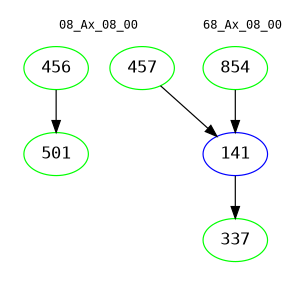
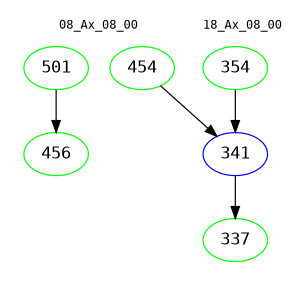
cluster "68_Ax_08_00": label "68_Ax_08_00" -> "18_Ax_08_00"
node "457": label "457" -> "454"
node "854": label "854" -> "354"
edge "456" -> "501": reversed
node "141": label "141" -> "341"
